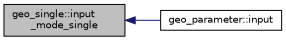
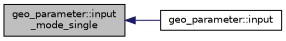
node "geo_single::input _mode_single": label "geo_single::input _mode_single" -> "geo_parameter::input _mode_single"
